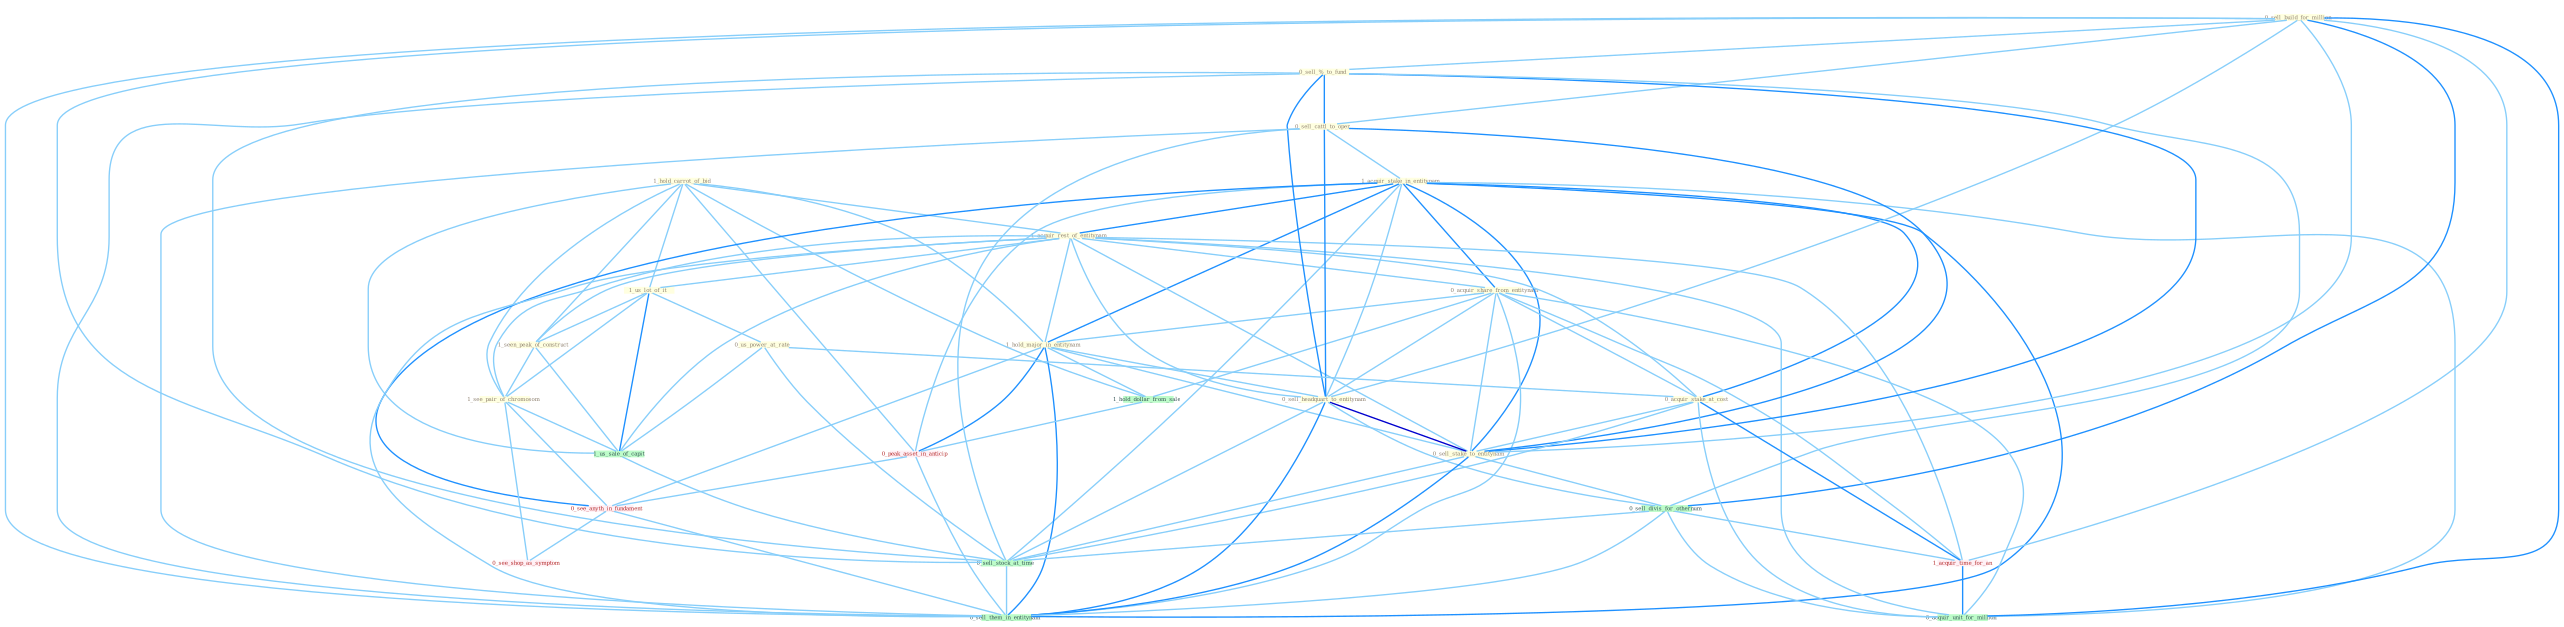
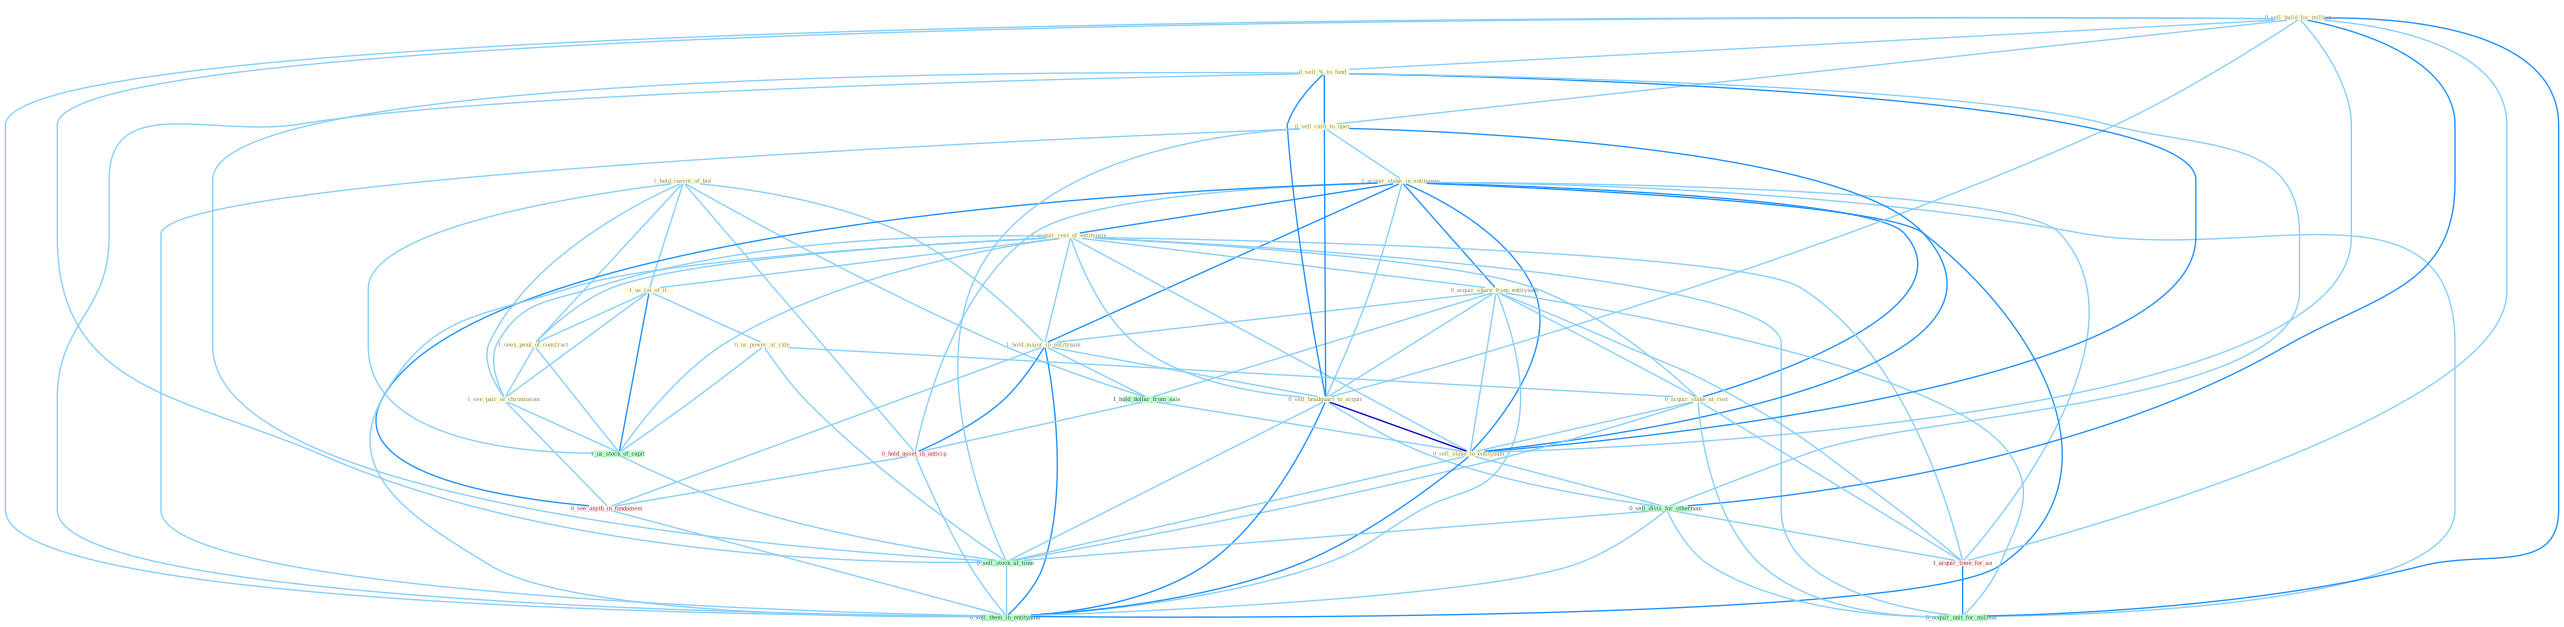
edge "1_hold_carrot_of_bid" -- "1_acquir_rest_of_entitynam": removed
edge "1_acquir_stake_in_entitynam" -- "0_sell_stock_at_time": now "1_acquir_stake_in_entitynam" -- "1_acquir_time_for_an"
node "0_sell_headquart_to_entitynam": label "0_sell_headquart_to_entitynam" -> "0_sell_headquart_to_acquir"
edge "1_hold_major_in_entitynam" -- "0_sell_stake_to_entitynam": now "1_hold_dollar_from_sale" -- "0_sell_stake_to_entitynam"
node "1_us_sale_of_capit": label "1_us_sale_of_capit" -> "1_us_stock_of_capit"
node "0_peak_asset_in_anticip": label "0_peak_asset_in_anticip" -> "0_hold_asset_in_anticip"
edge "0_acquir_stake_at_cost" -- "1_acquir_time_for_an": color #1e90ff -> #87cefa
node "0_see_shop_as_symptom": removed
